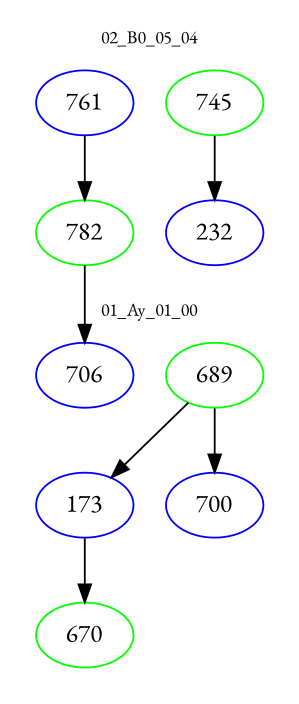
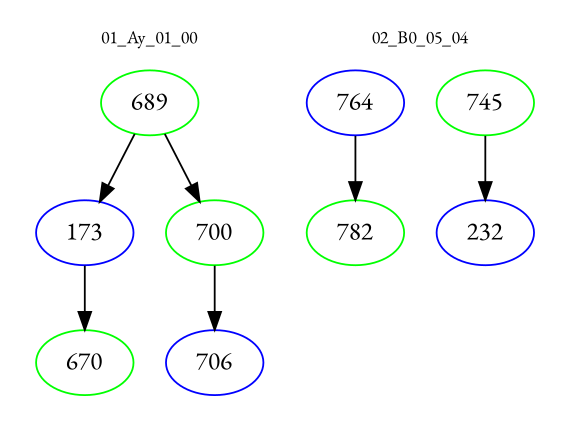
node "761": label "761" -> "764"
edge "782" -> "706": now "700" -> "706"
node "700": color blue -> green
